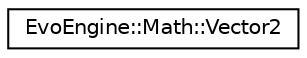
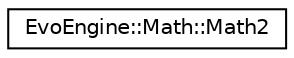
node "EvoEngine::Math::Vector2": label "EvoEngine::Math::Vector2" -> "EvoEngine::Math::Math2"
